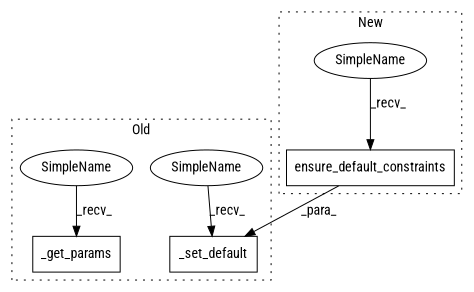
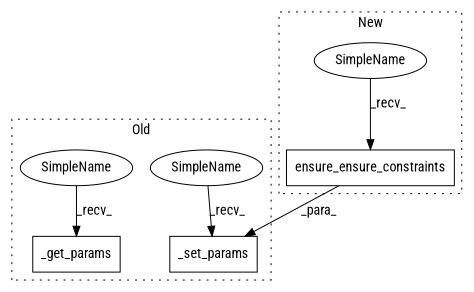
node "ensure_default_constraints": label "ensure_default_constraints" -> "ensure_ensure_constraints"
node "_set_default": label "_set_default" -> "_set_params"
